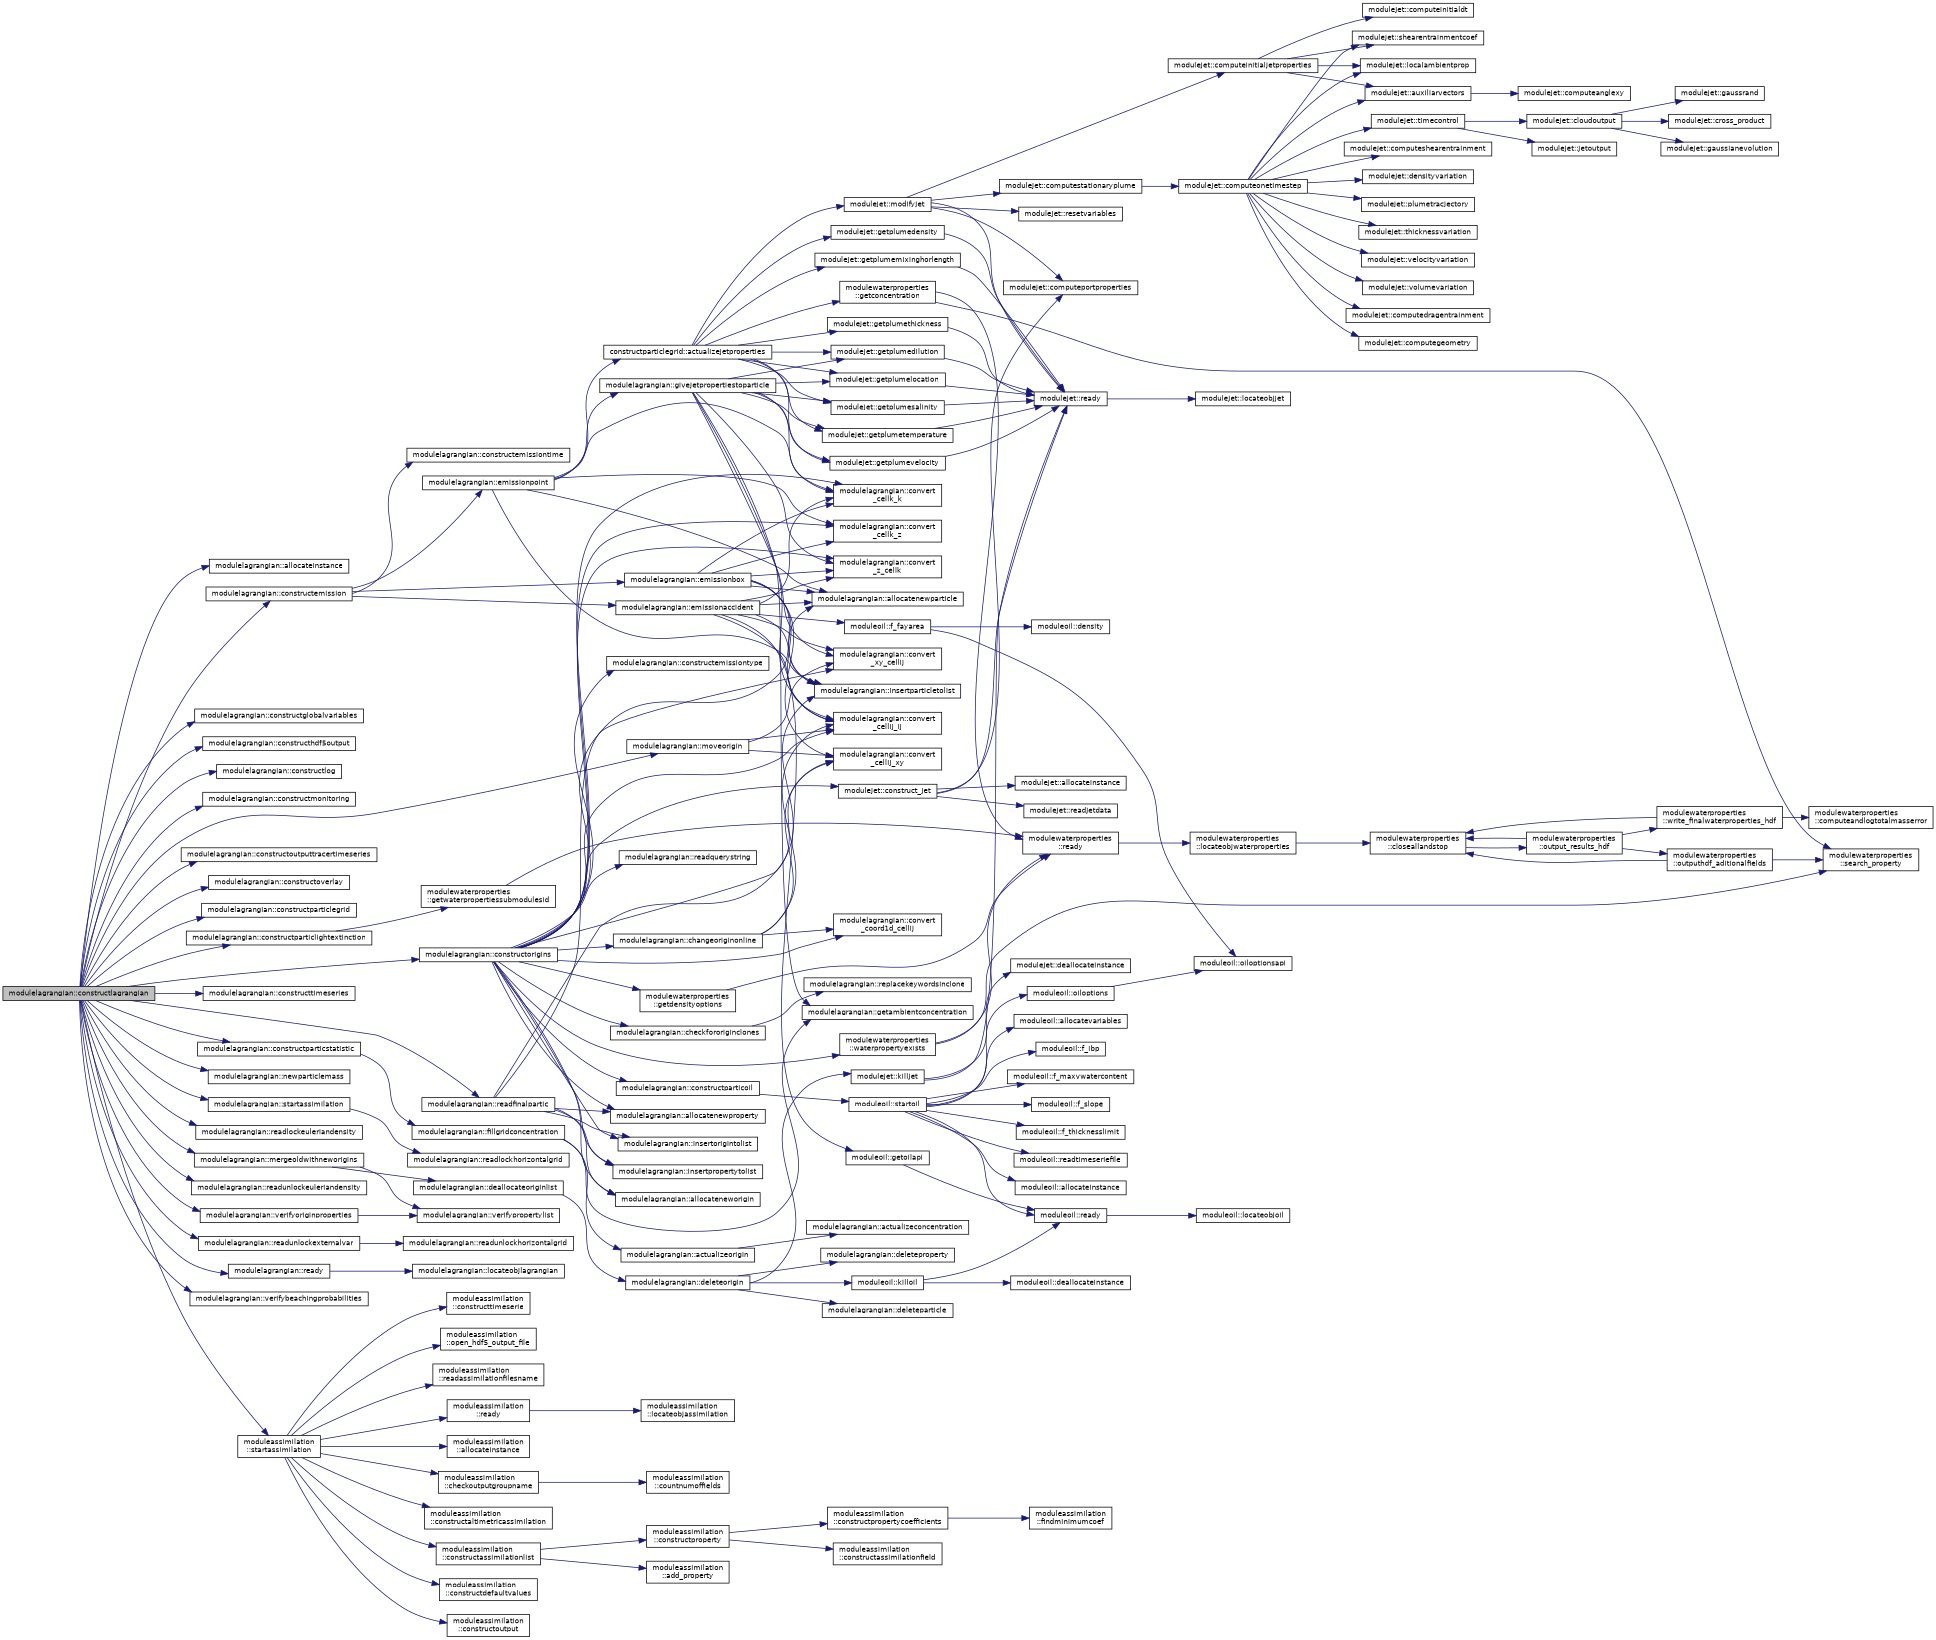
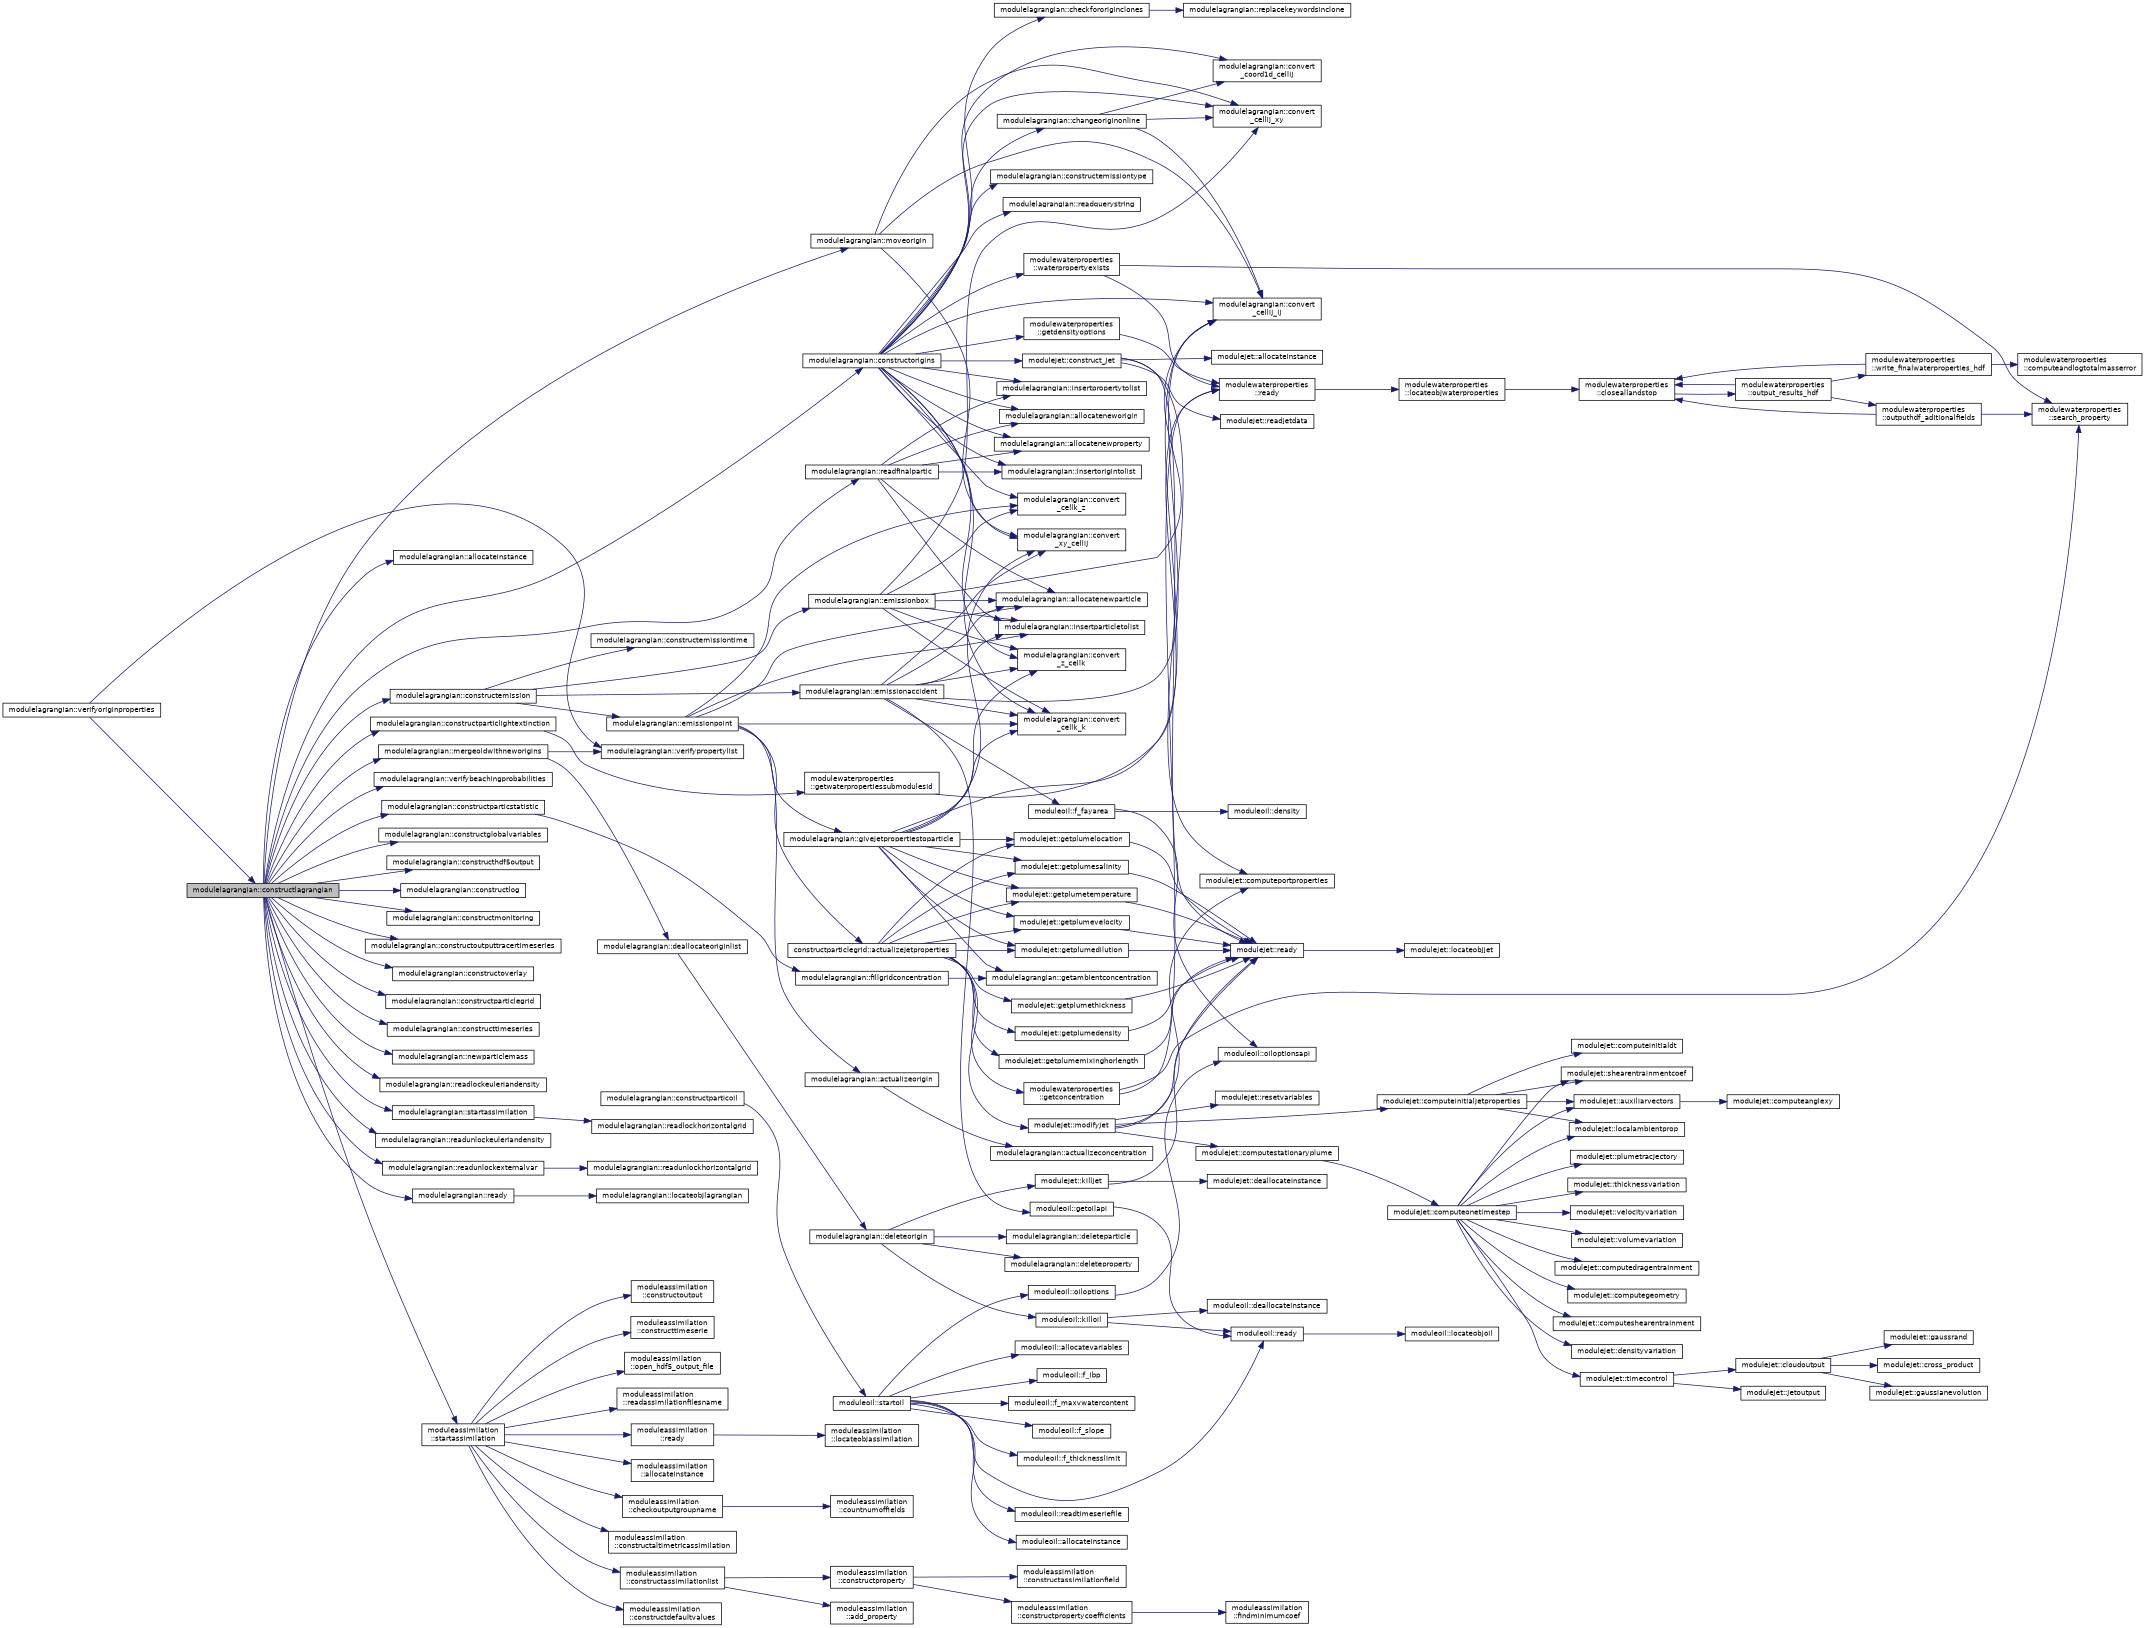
edge "modulelagrangian::constructorigins" -> "modulelagrangian::constructparticoil": removed
edge "modulelagrangian::constructlagrangian" -> "modulelagrangian::verifyoriginproperties": reversed
edge "modulelagrangian::fillgridconcentration" -> "modulelagrangian::actualizeorigin": now "modulelagrangian::emissionpoint" -> "modulelagrangian::actualizeorigin"
